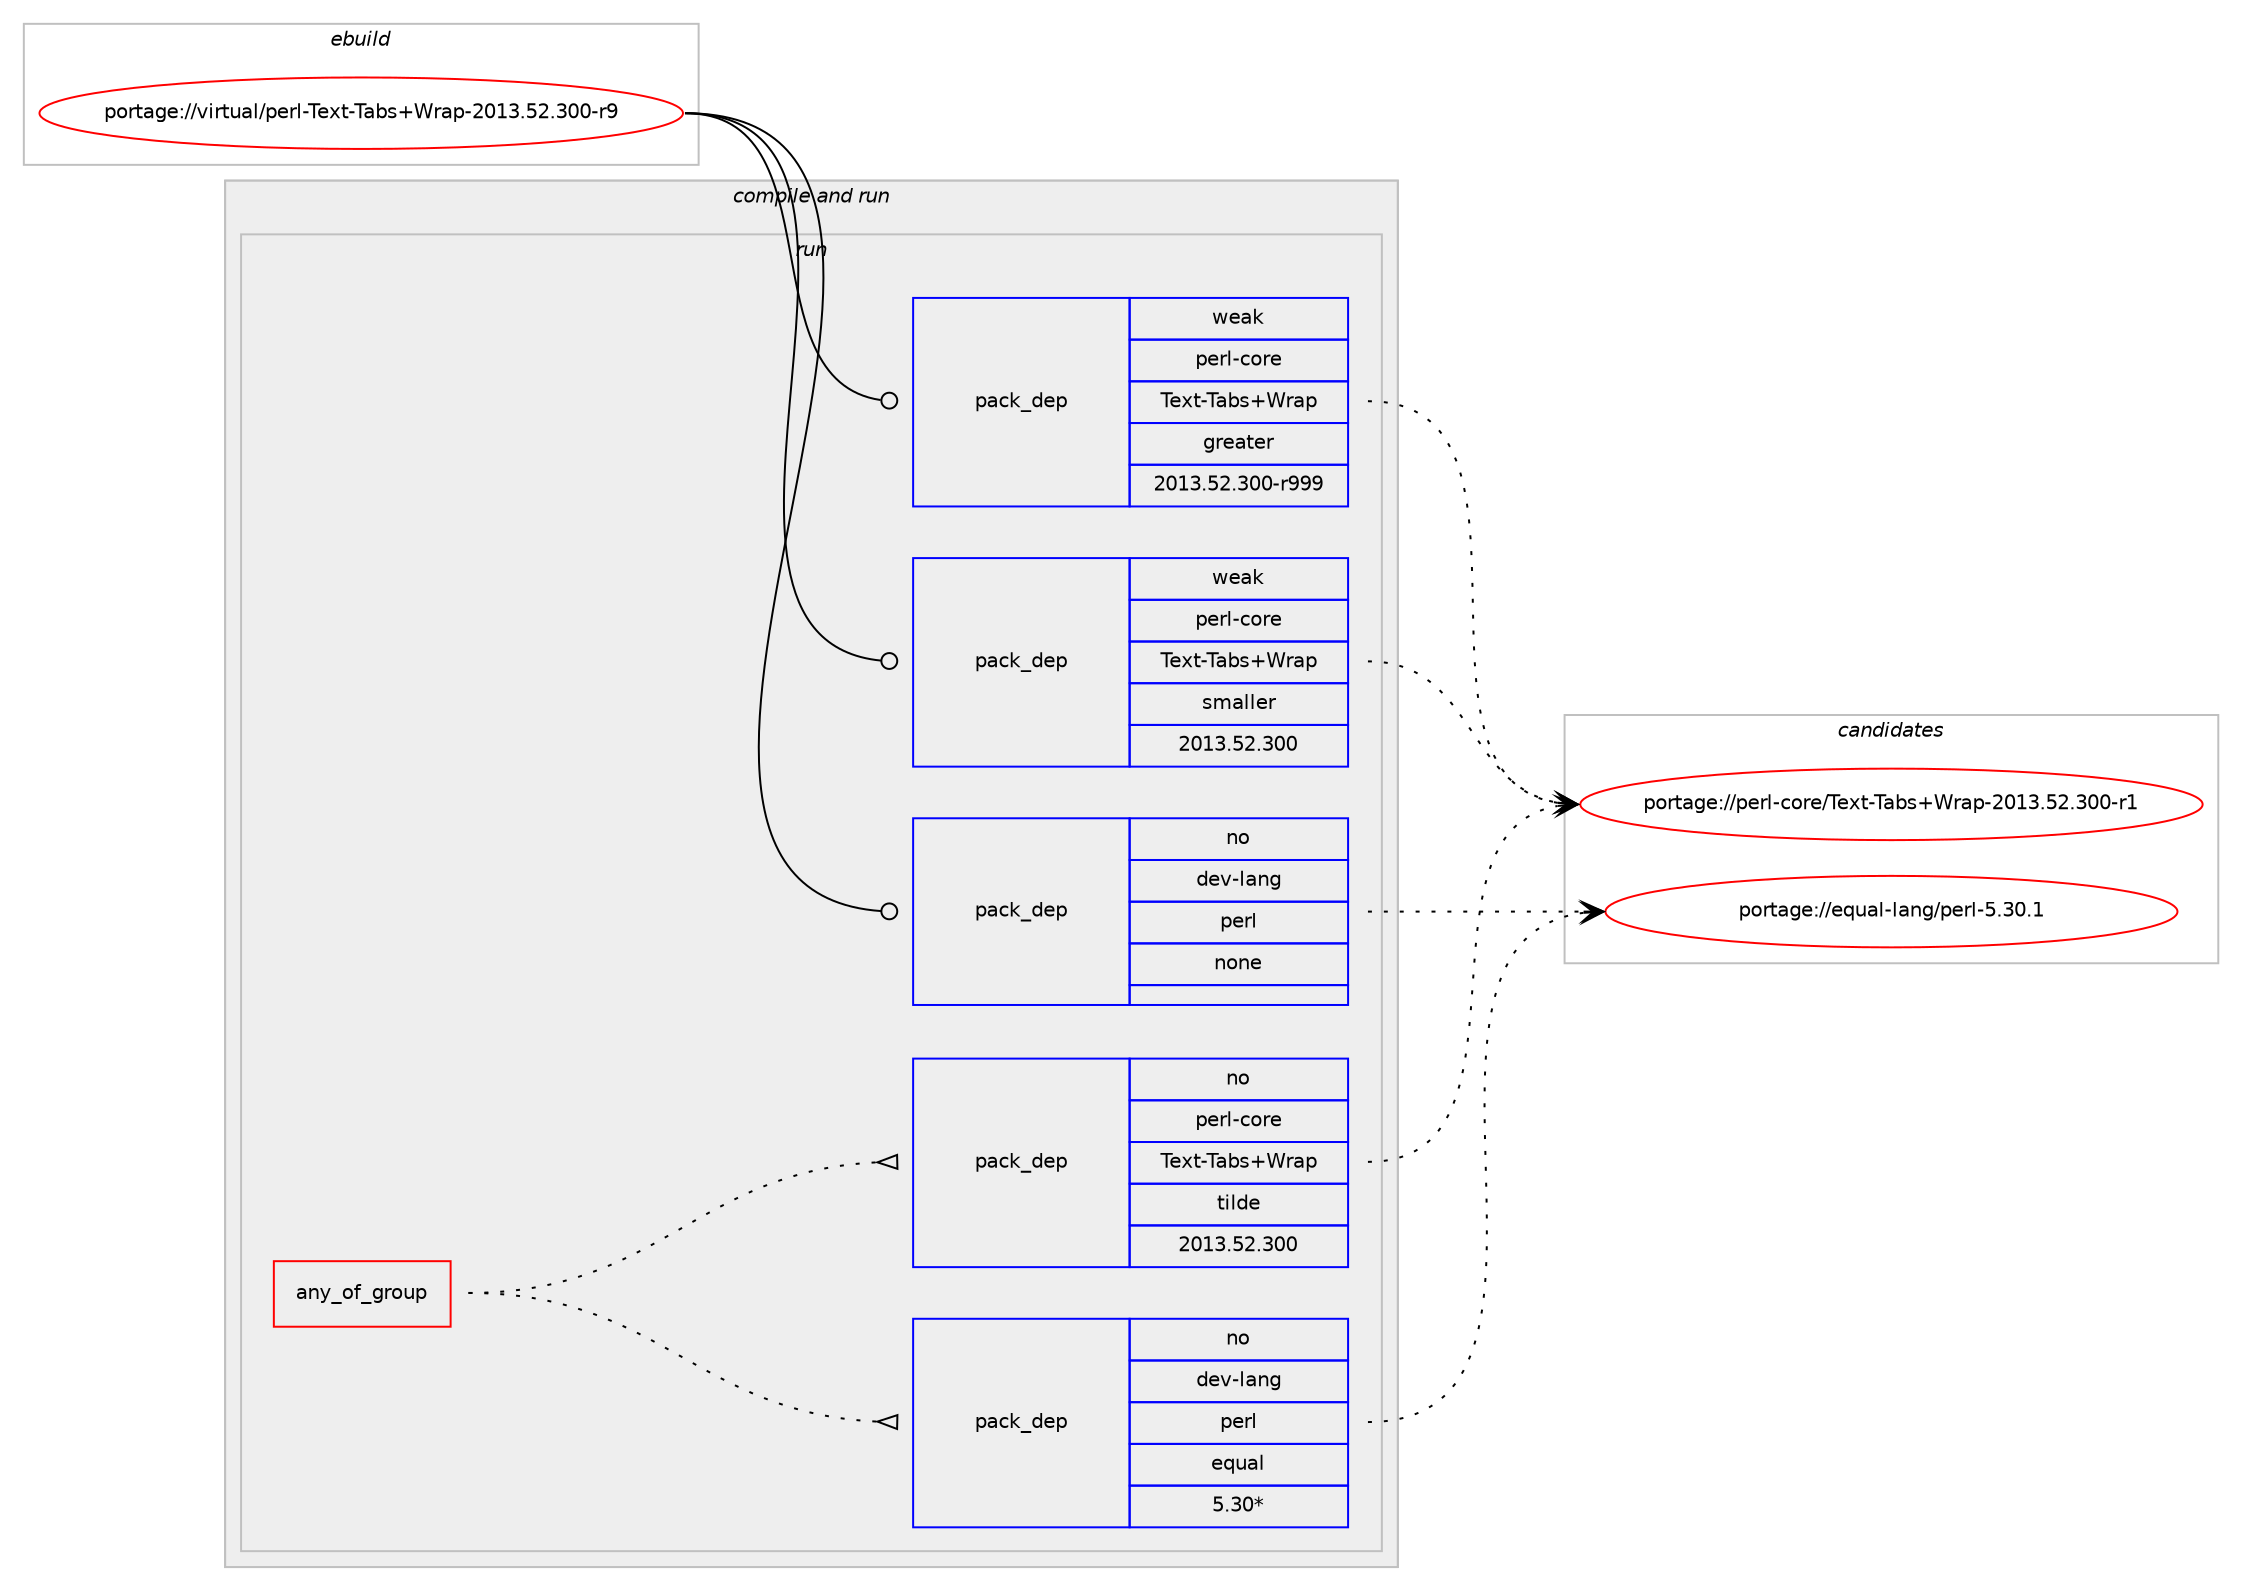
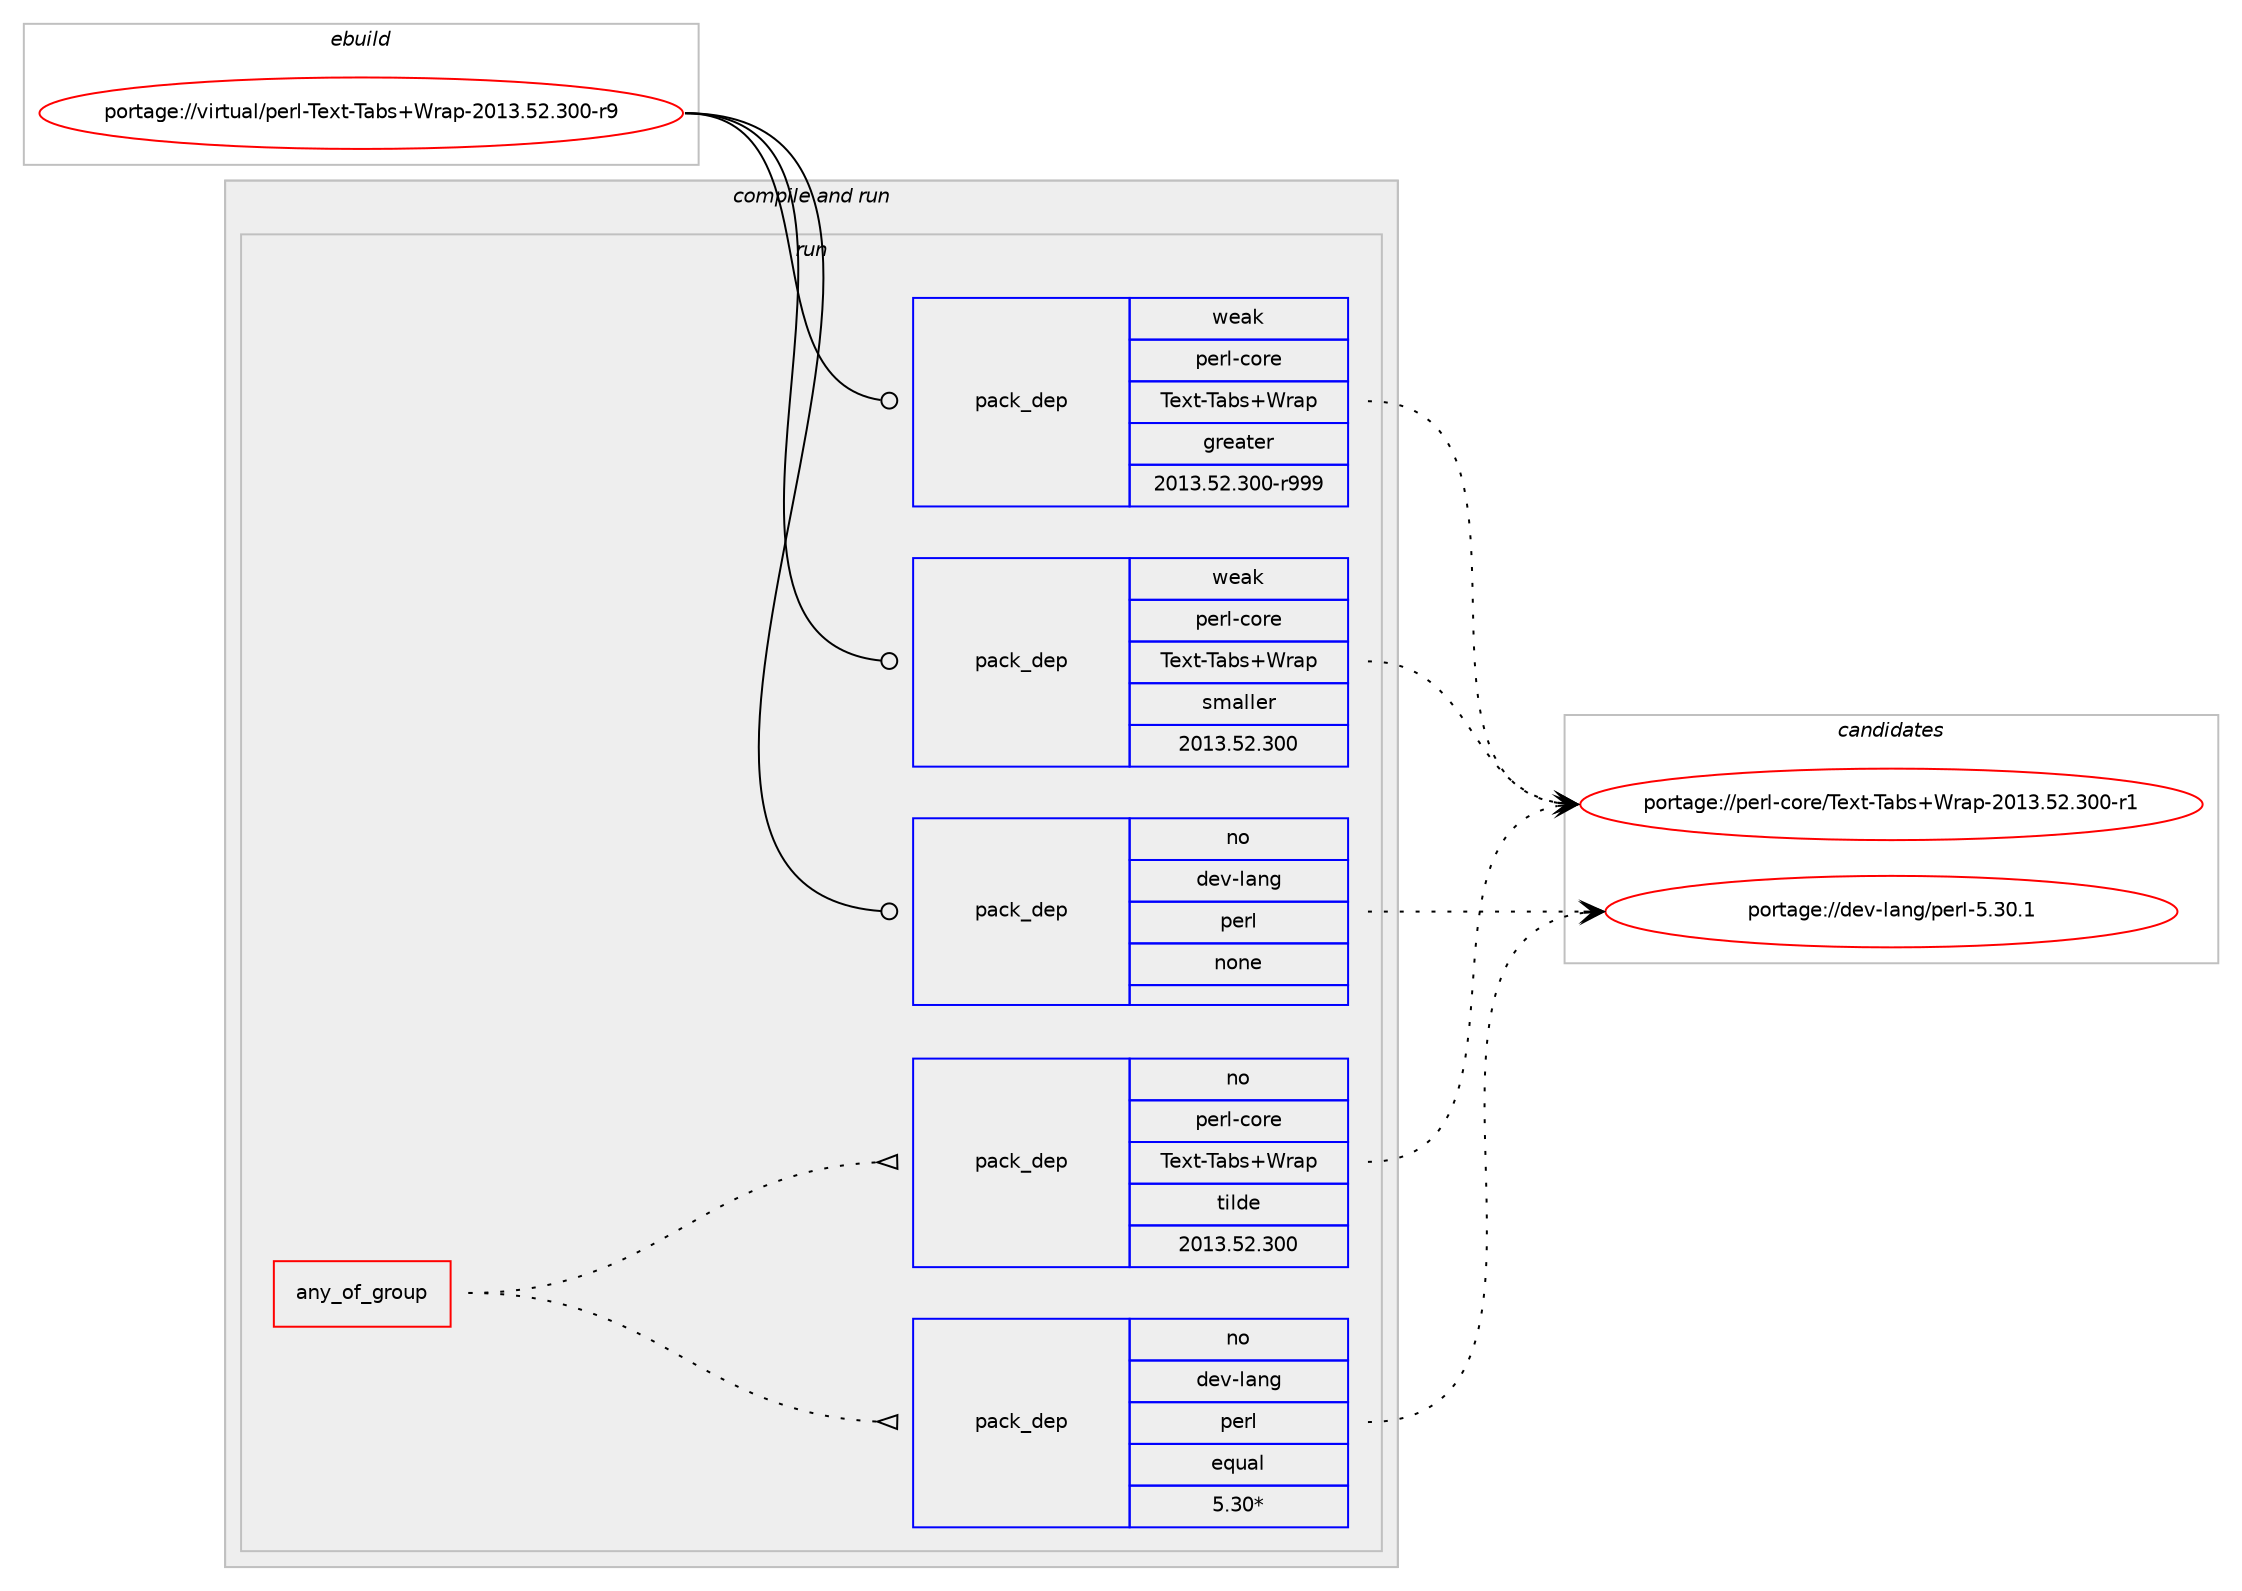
node "portage://equal-lang/perl-5.30.1": label "portage://equal-lang/perl-5.30.1" -> "portage://dev-lang/perl-5.30.1"
